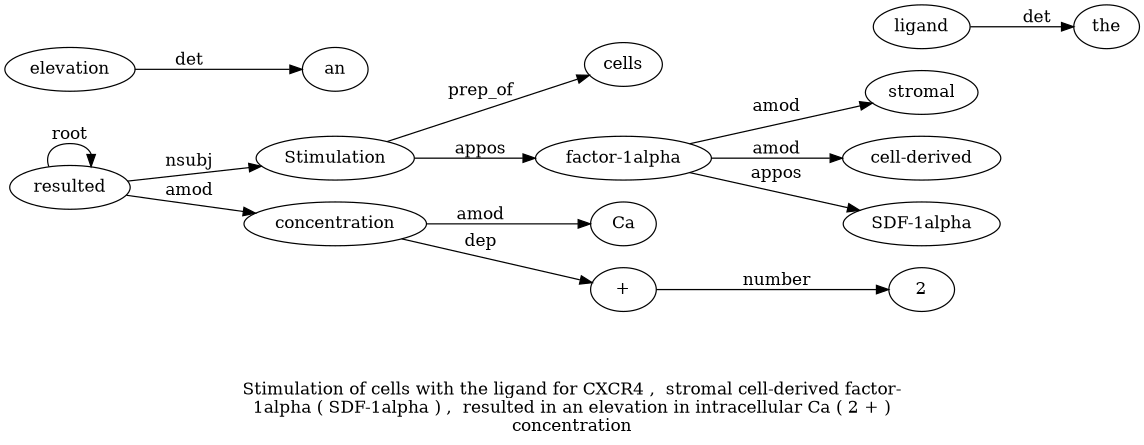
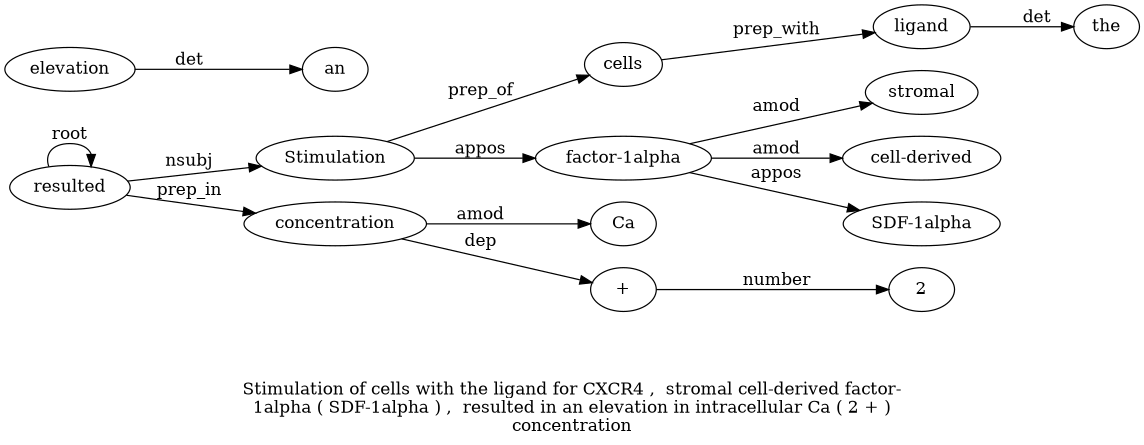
edge "cells" -> "ligand": added, label "prep_with"
edge "resulted" -> "concentration": label "amod" -> "prep_in"
